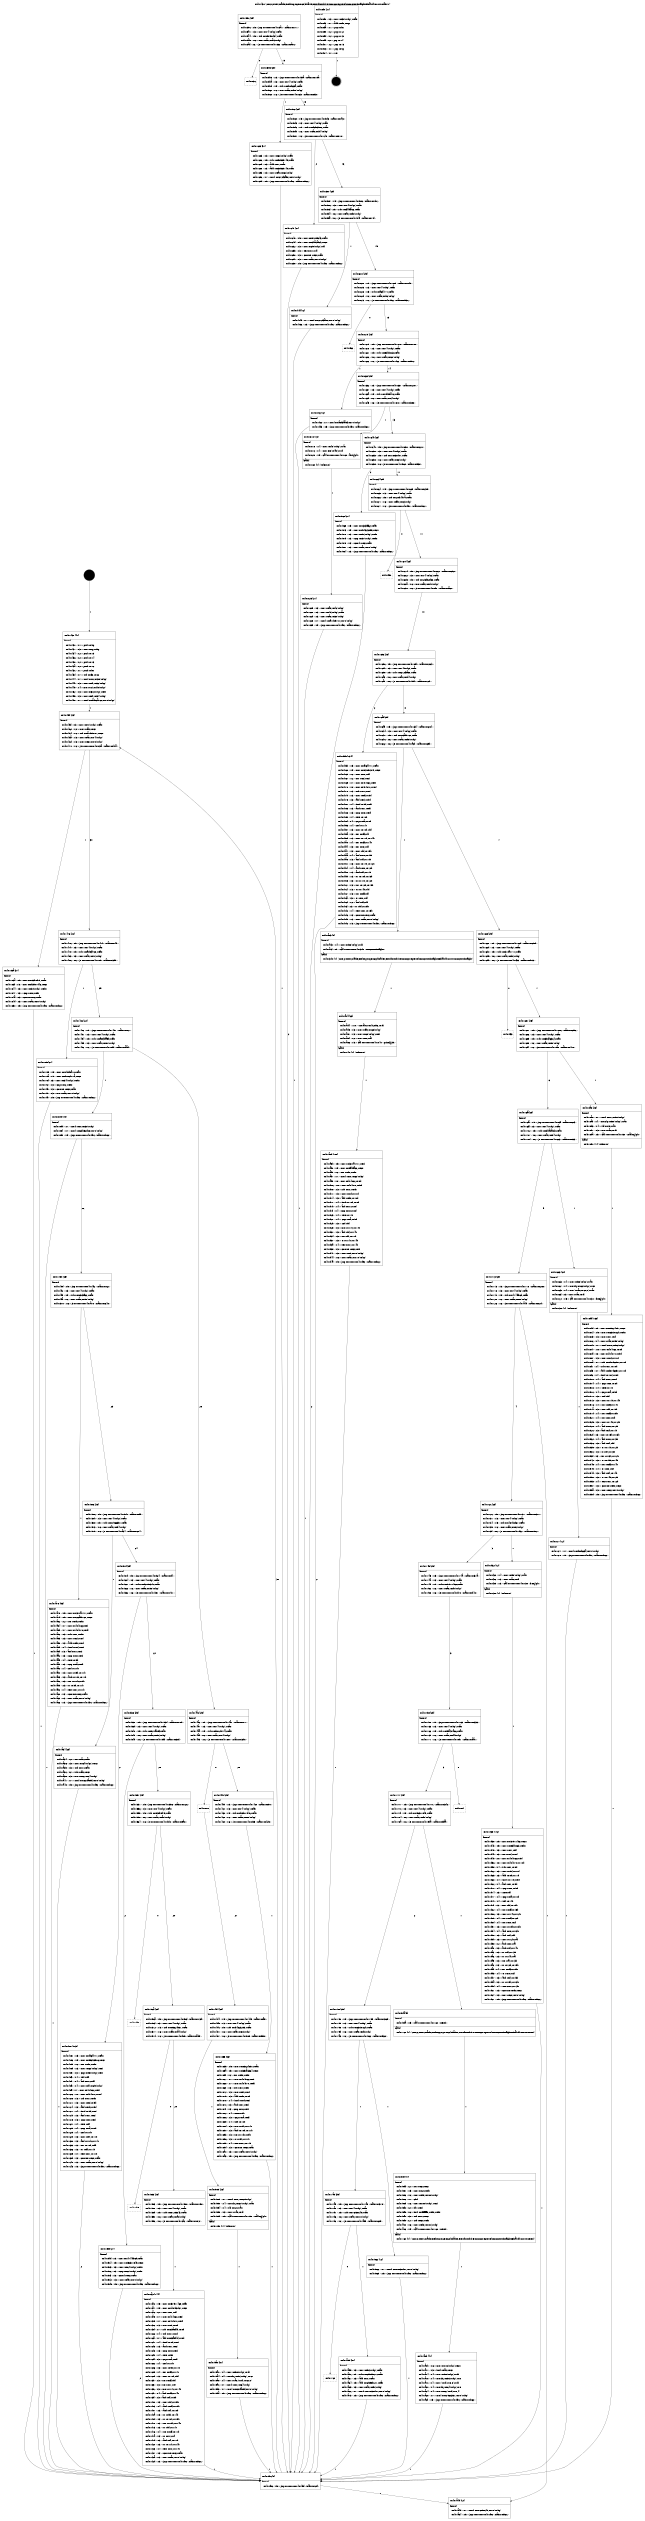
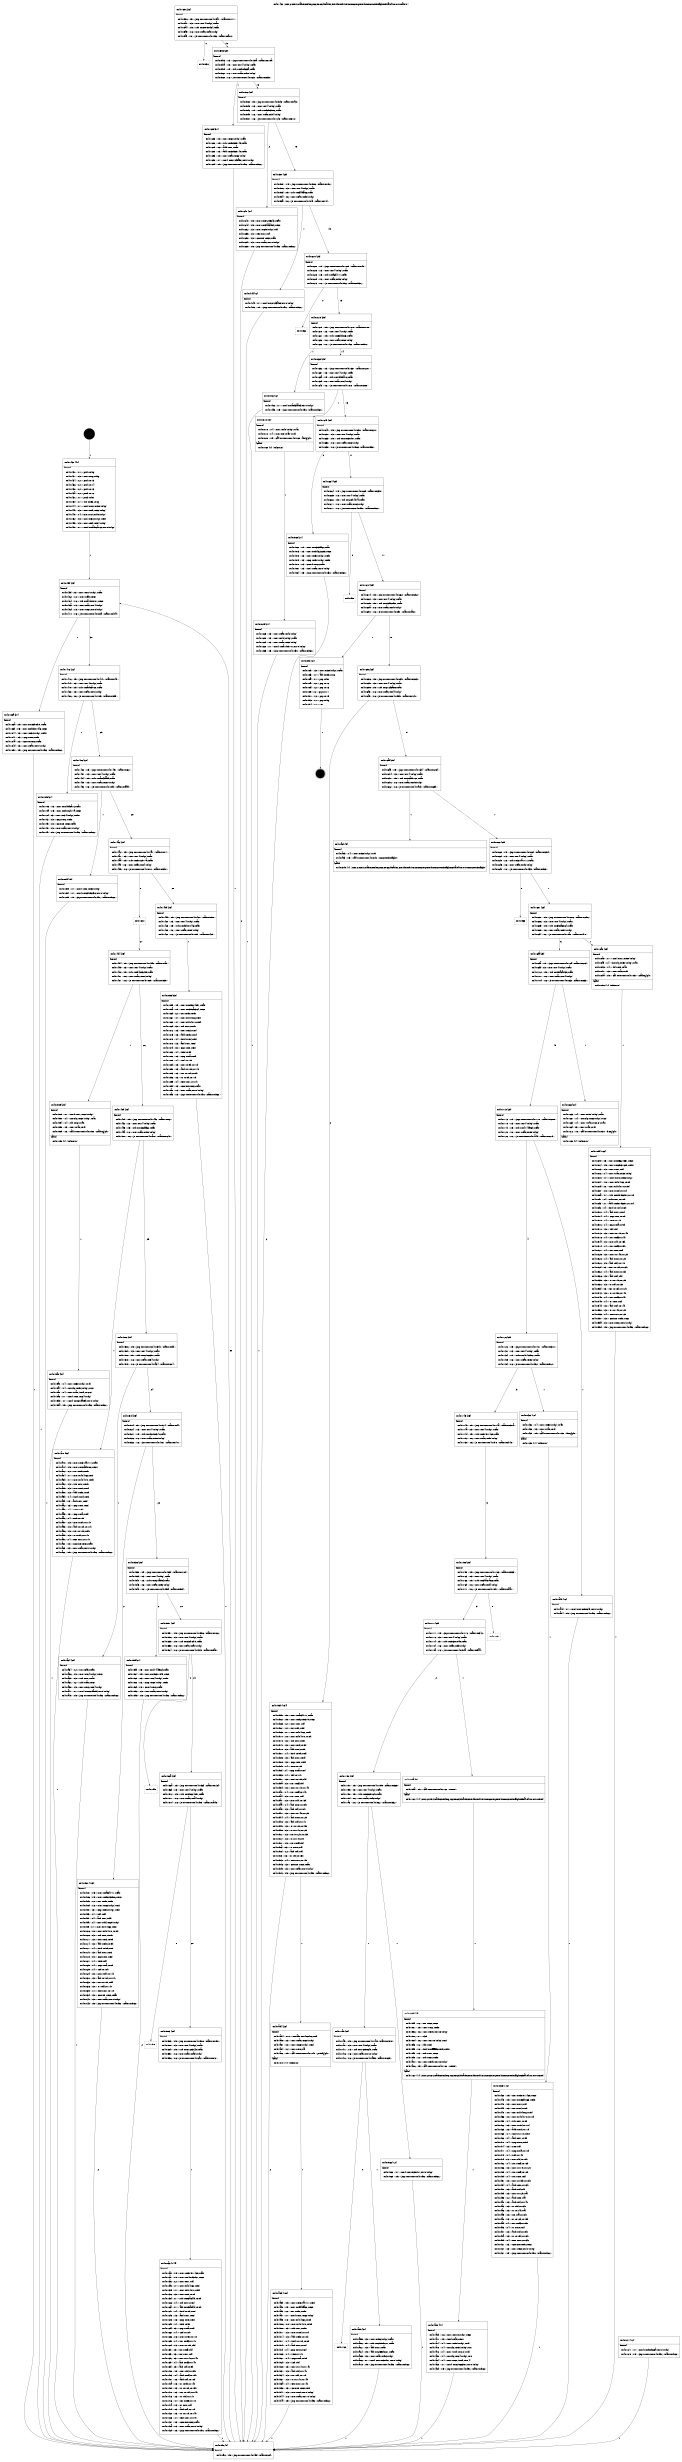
edge "0x40167d [25]" -> "0x401ef0 [21]": added, label "1"
edge "0x401acb [9]" -> "0x401ad4 [23]": now "0x401b5b [134]" -> "0x401ad4 [23]"
edge "0x401edd [19]" -> "0x4014ed [25]": now "0x4014d4 [25]" -> "0x4014ed [25]"
edge "0x401c63 [20]" -> "0x401c77 [12]": removed, label "1"
edge "0x401f9c [5]" -> "0x401a4d [12]": reversed
